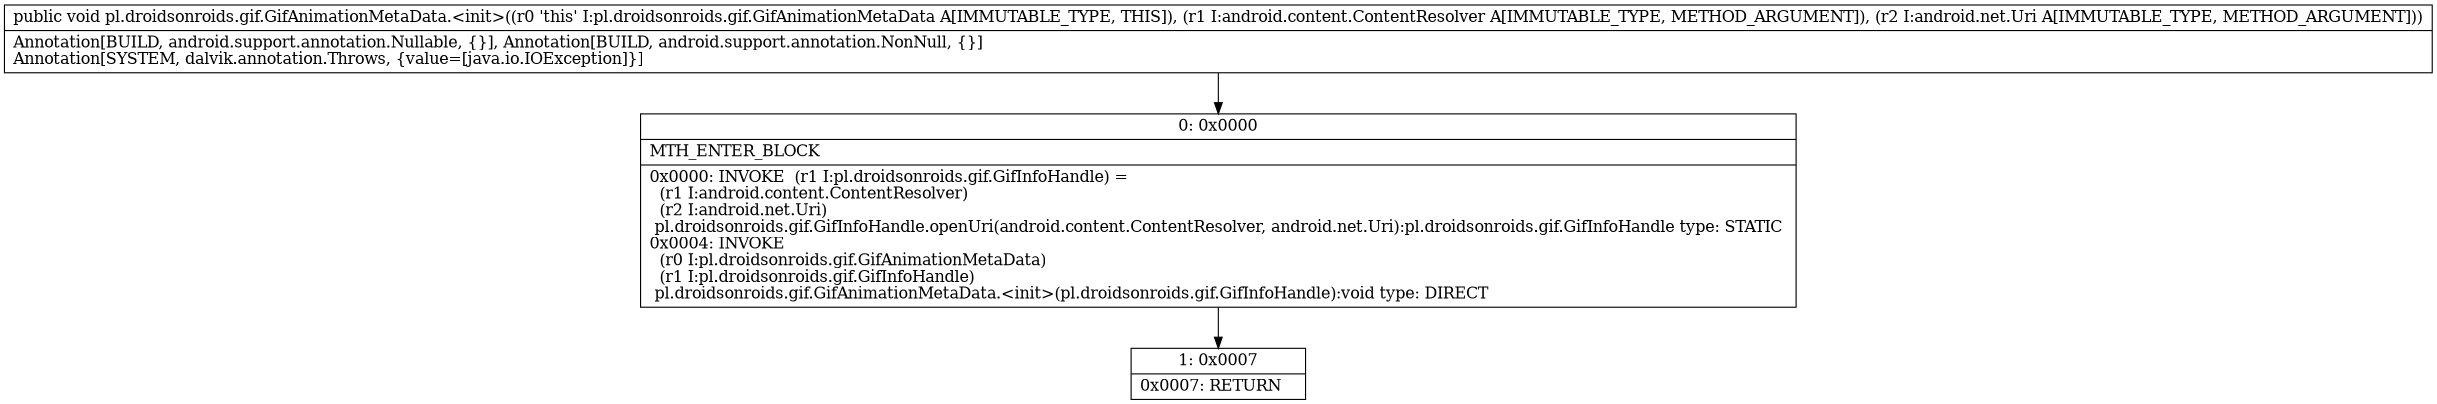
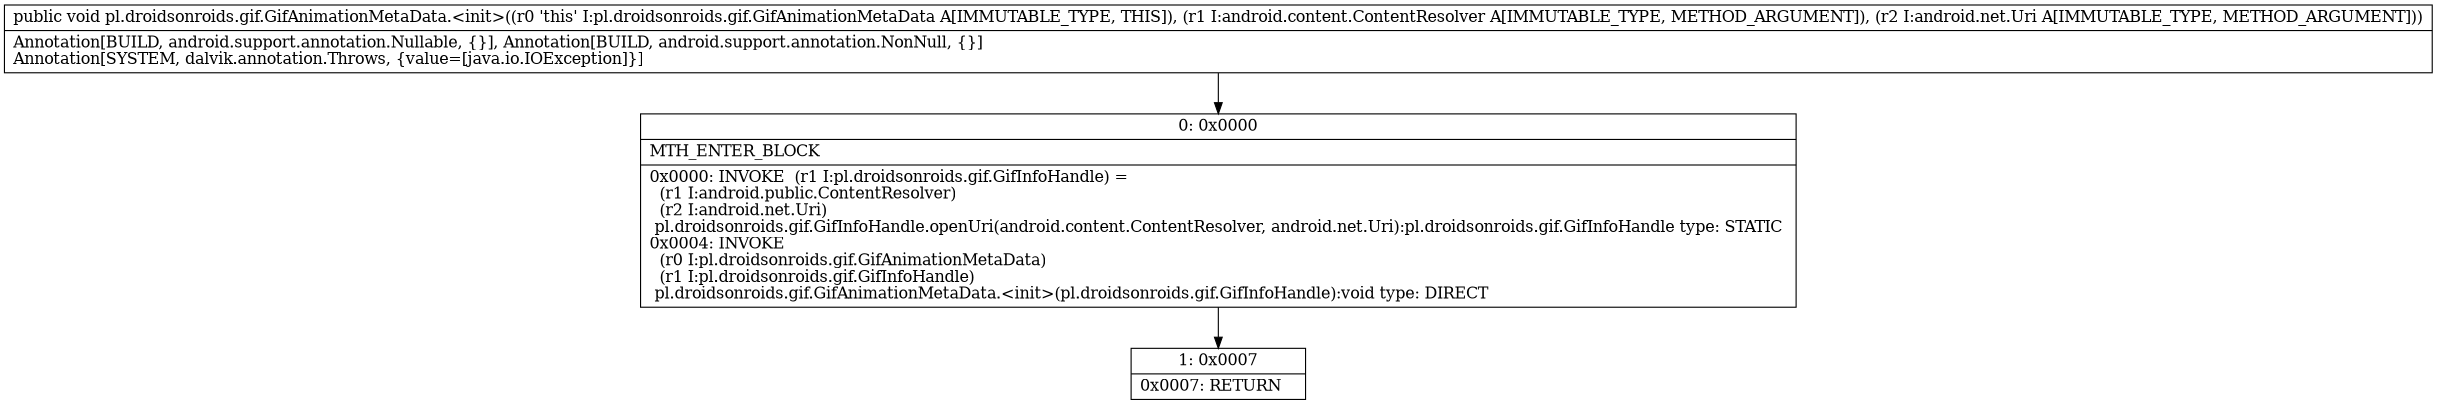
node "0: 0x0000": text "(r1 I:android.content.ContentResolver)" -> "(r1 I:android.public.ContentResolver)"
